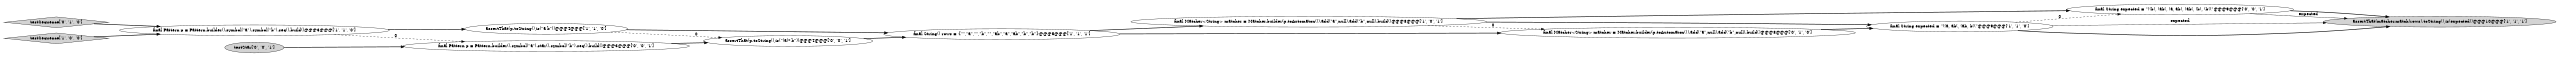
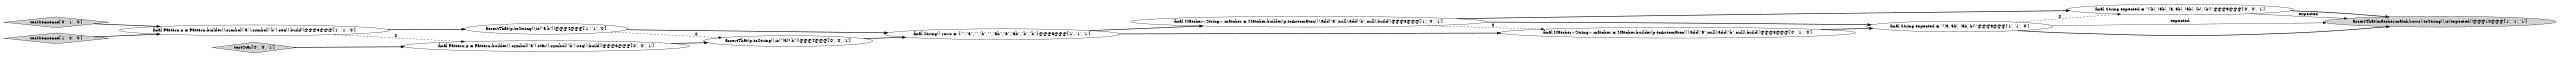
node "testStar['0', '0', '1']": shape ellipse -> diamond
